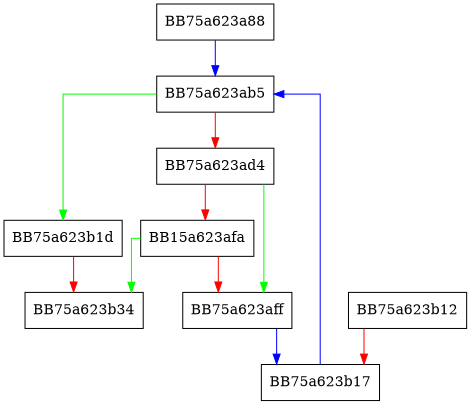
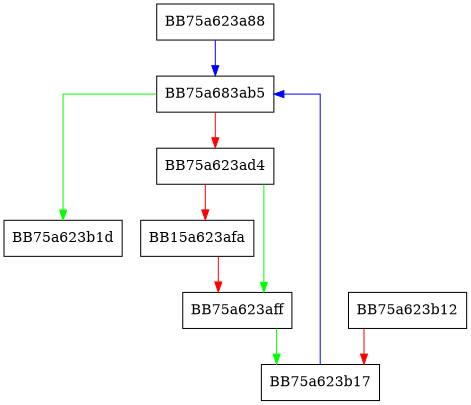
node "BB75a623ab5": label "BB75a623ab5" -> "BB75a683ab5"
node "BB75a623b34": removed
edge "BB75a623aff" -> "BB75a623b17": color blue -> green
